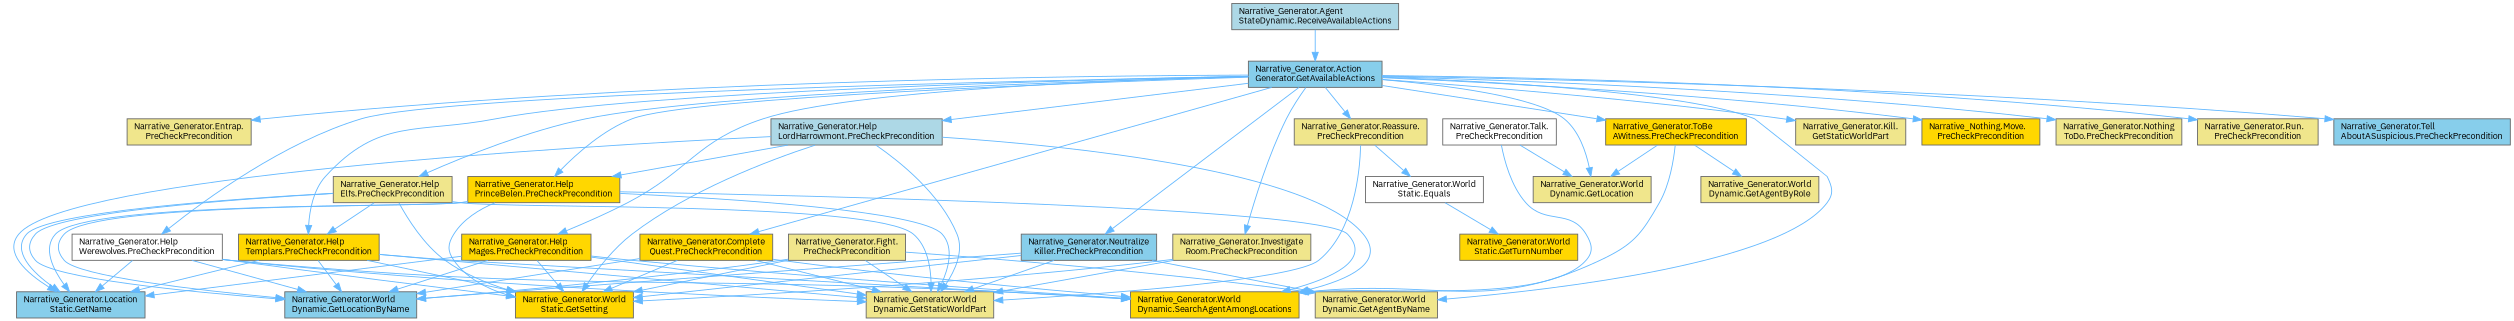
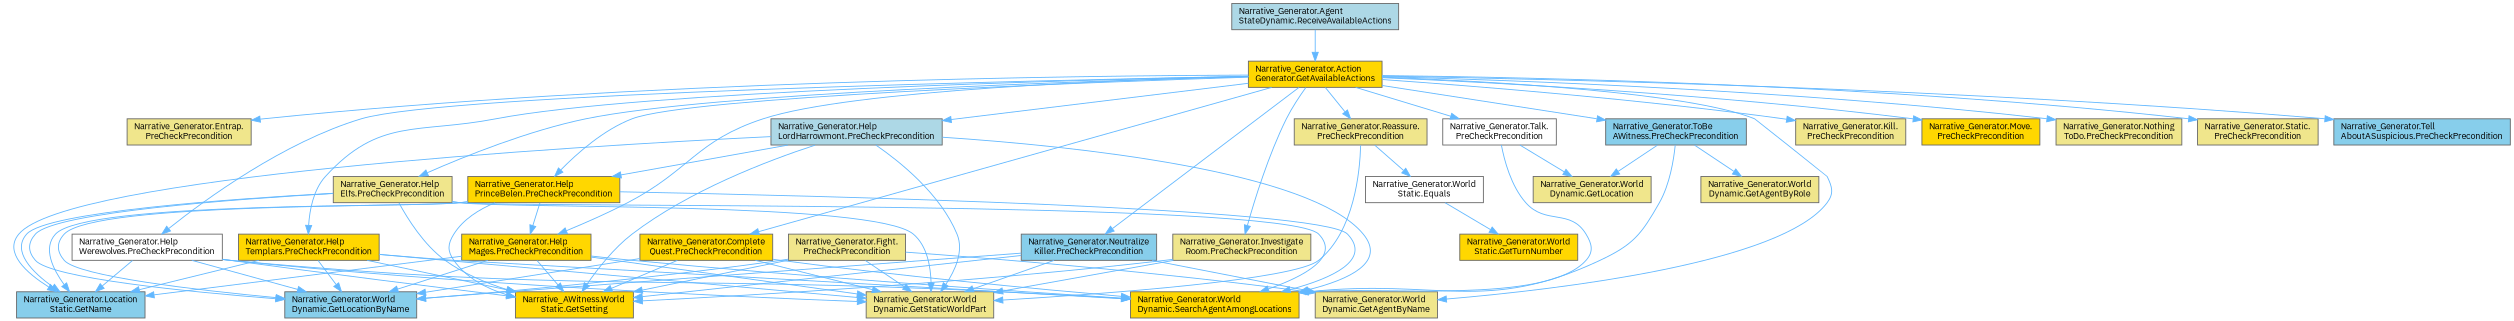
node "Narrative_Generator.Action Generator.GetAvailableActions": fillcolor skyblue -> gold
edge "Narrative_Generator.Action Generator.GetAvailableActions" -> "Narrative_Generator.World Dynamic.GetLocation": now "Narrative_Generator.Action Generator.GetAvailableActions" -> "Narrative_Generator.Talk. PreCheckPrecondition"
node "Narrative_Generator.ToBe AWitness.PreCheckPrecondition": fillcolor gold -> skyblue
node "Narrative_Generator.Kill. GetStaticWorldPart": label "Narrative_Generator.Kill. GetStaticWorldPart" -> "Narrative_Generator.Kill. PreCheckPrecondition"
node "Narrative_Nothing.Move. PreCheckPrecondition": label "Narrative_Nothing.Move. PreCheckPrecondition" -> "Narrative_Generator.Move. PreCheckPrecondition"
node "Narrative_Generator.Run. PreCheckPrecondition": label "Narrative_Generator.Run. PreCheckPrecondition" -> "Narrative_Generator.Static. PreCheckPrecondition"
edge "Narrative_Generator.Help PrinceBelen.PreCheckPrecondition" -> "Narrative_Generator.World Dynamic.GetStaticWorldPart": now "Narrative_Generator.Help PrinceBelen.PreCheckPrecondition" -> "Narrative_Generator.Help Mages.PreCheckPrecondition"
edge "Narrative_Generator.Help Elfs.PreCheckPrecondition" -> "Narrative_Generator.Help Templars.PreCheckPrecondition": now "Narrative_Generator.Help Elfs.PreCheckPrecondition" -> "Narrative_Generator.World Dynamic.SearchAgentAmongLocations"
node "Narrative_Generator.World Static.GetSetting": label "Narrative_Generator.World Static.GetSetting" -> "Narrative_AWitness.World Static.GetSetting"
